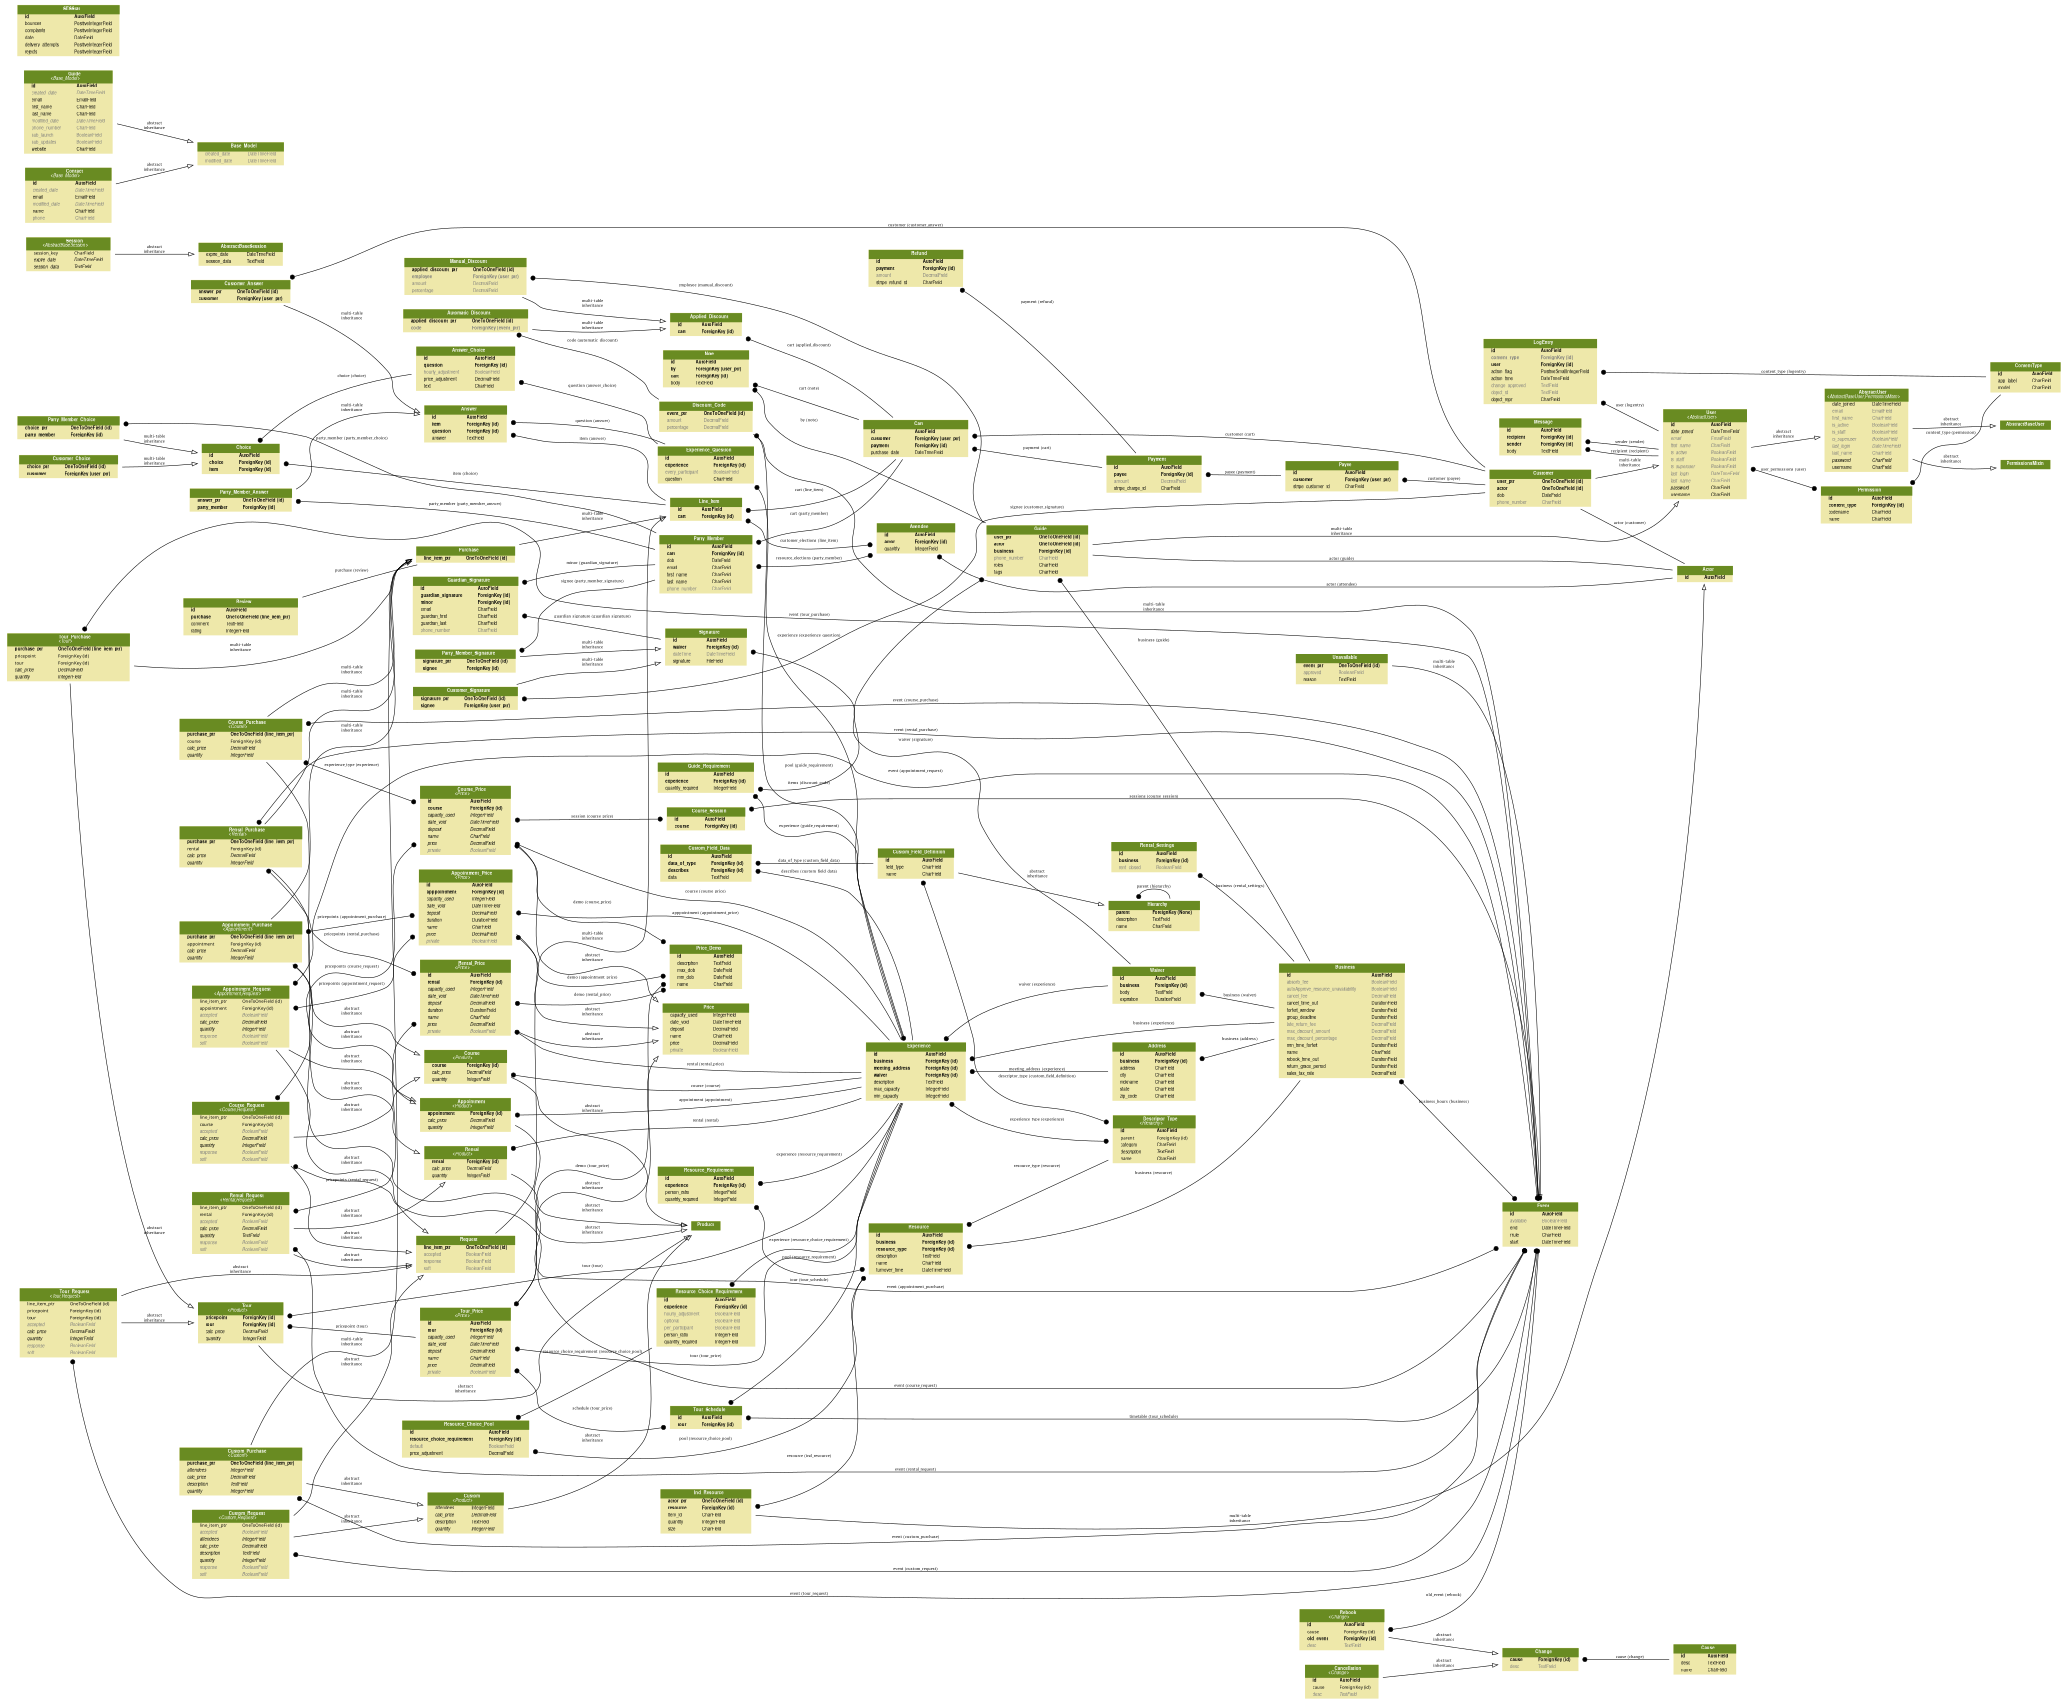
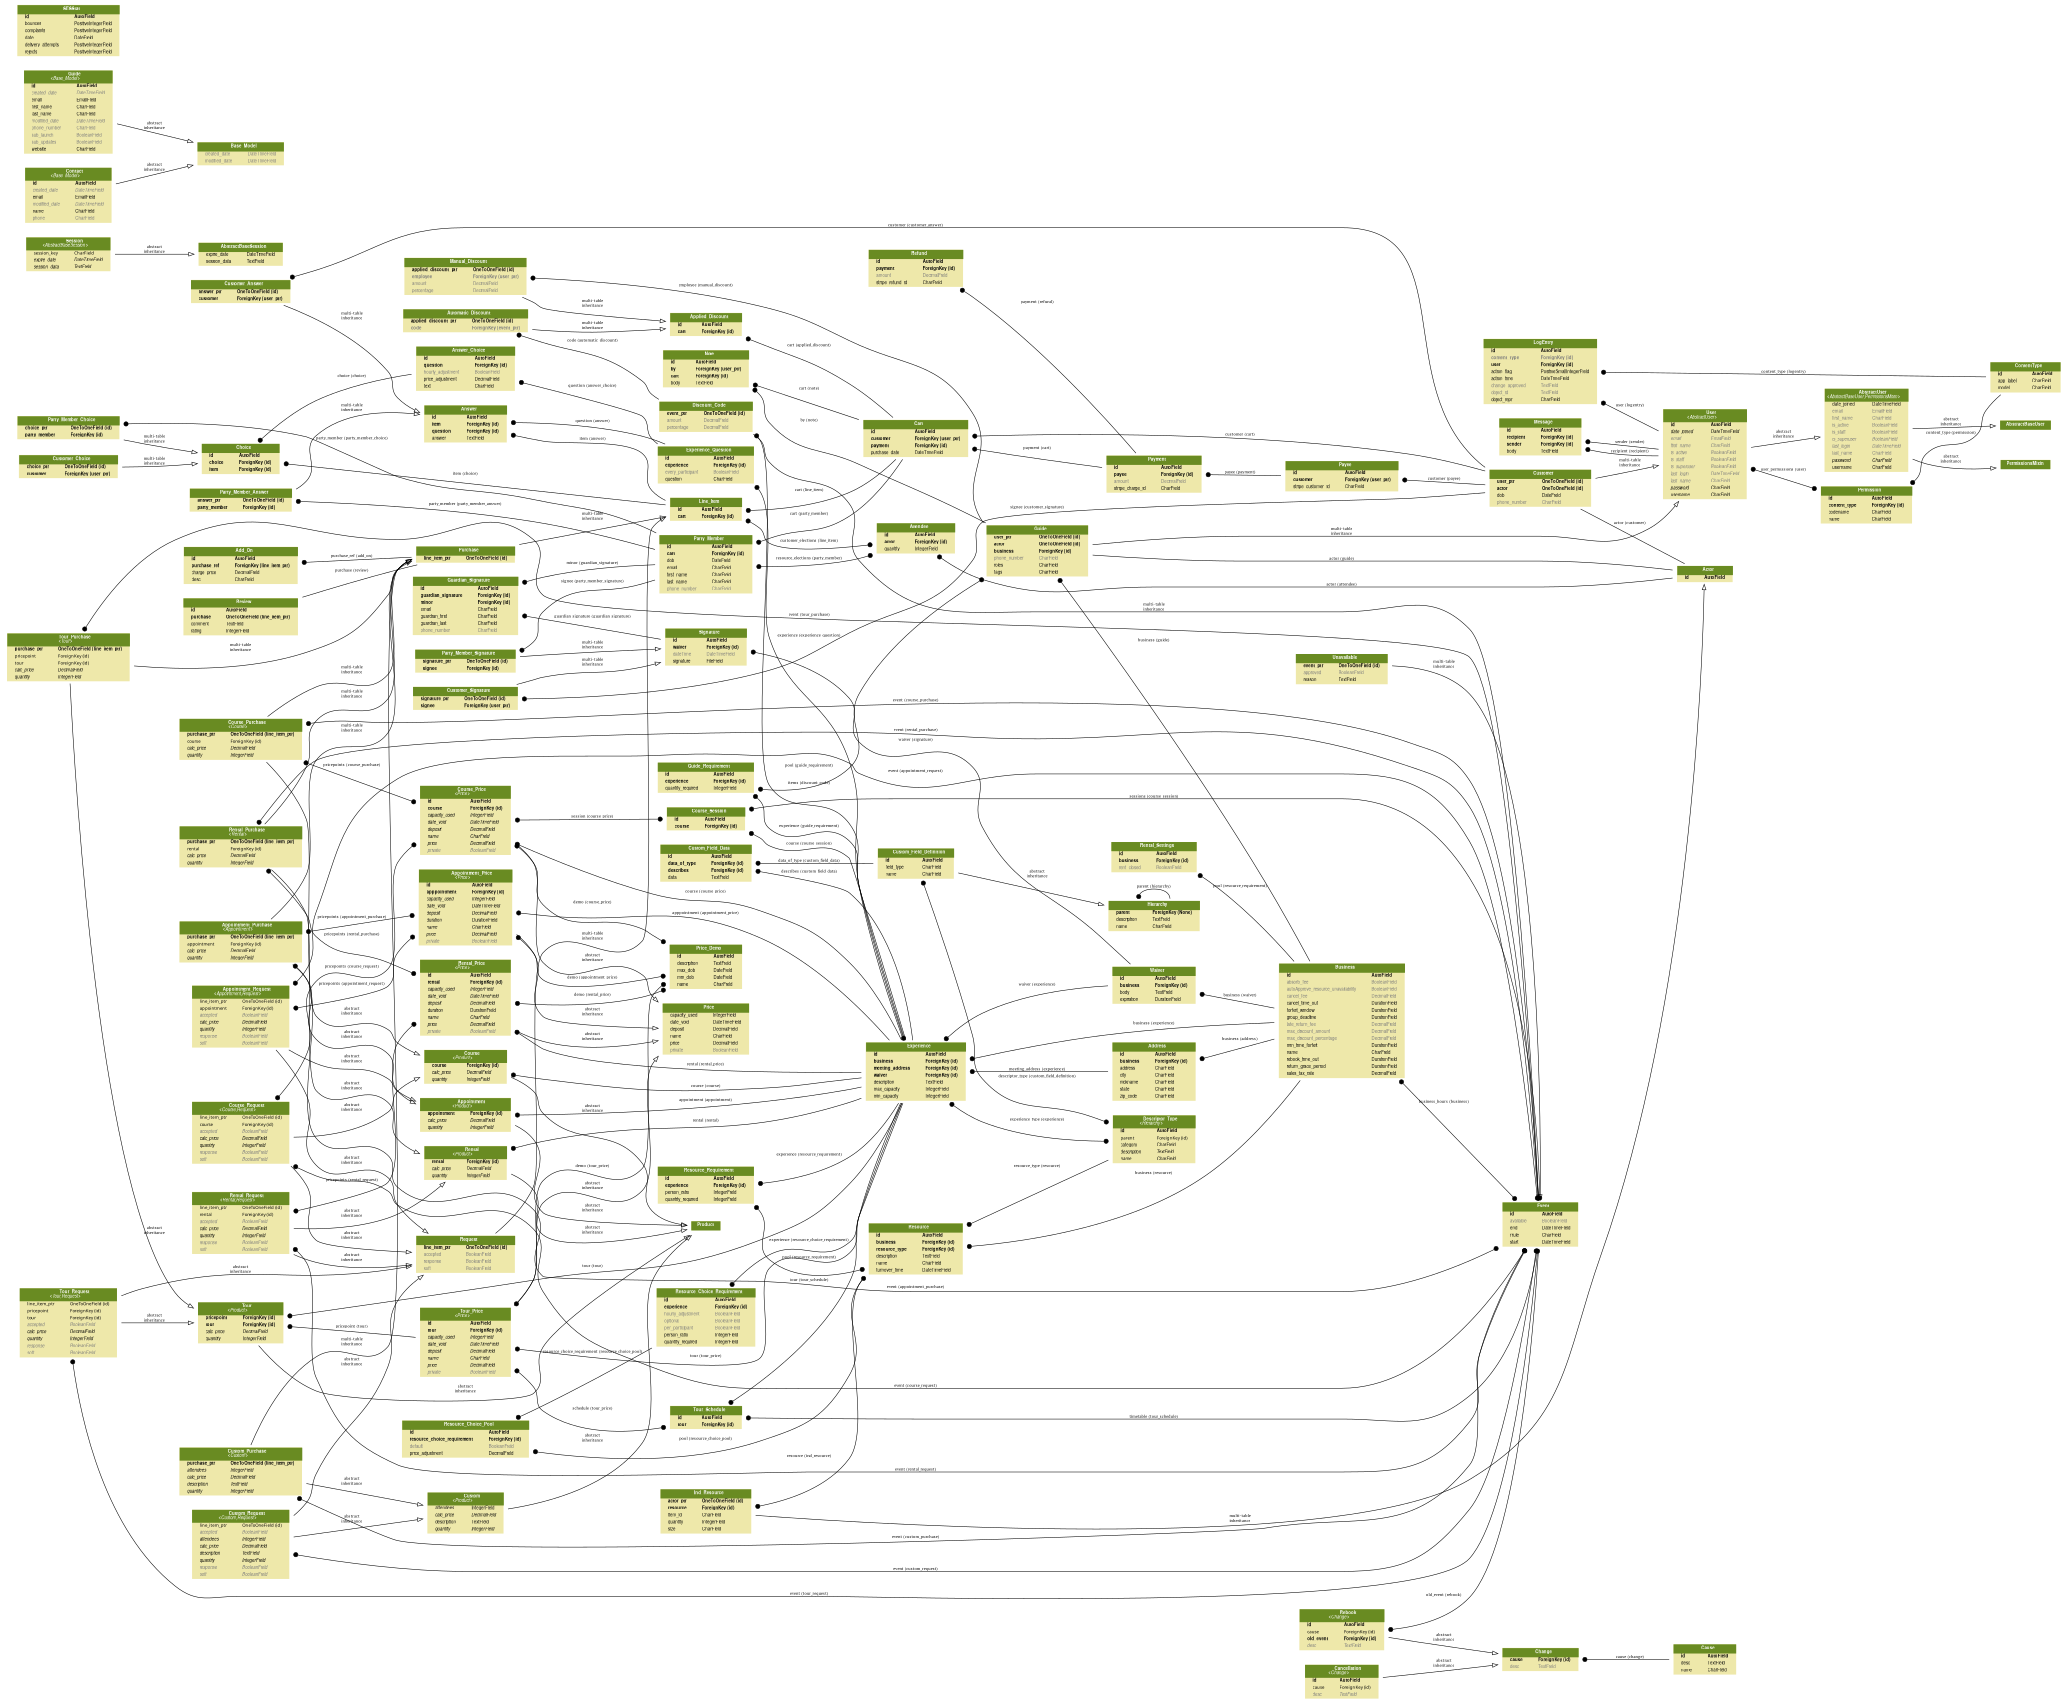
node "Add_On": added
edge "Course_Purchase" -- "Course_Price": label "experience_type (experience)" -> "pricepoints (course_purchase)"
edge "Course_Session" -- "Experience": added, label "course (course_session)"
edge "Rental_Settings" -- "Business": label "business (rental_settings)" -> "pool (resource_requirement)"
node "Rental_Request": text "TextField" -> "IntegerField"
